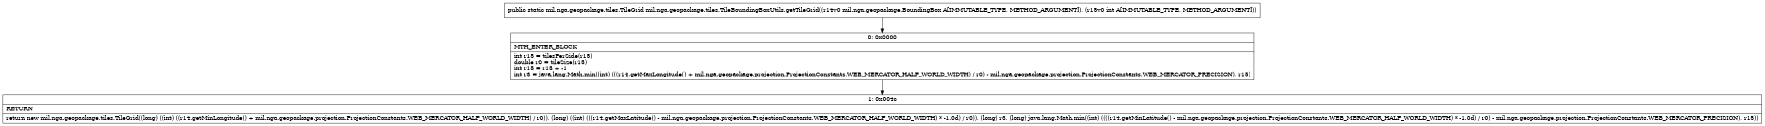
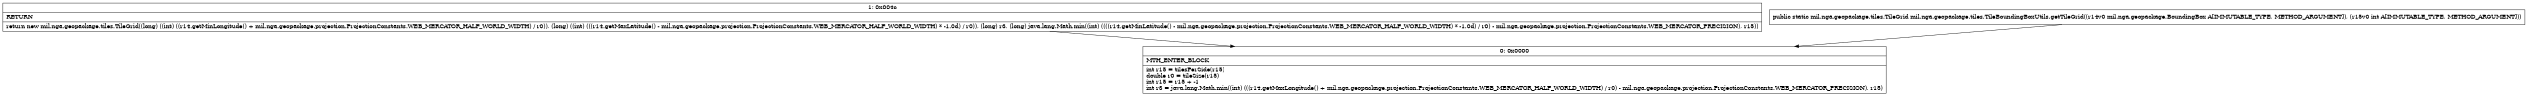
edge "0: 0x0000" -> "1: 0x004c": reversed
